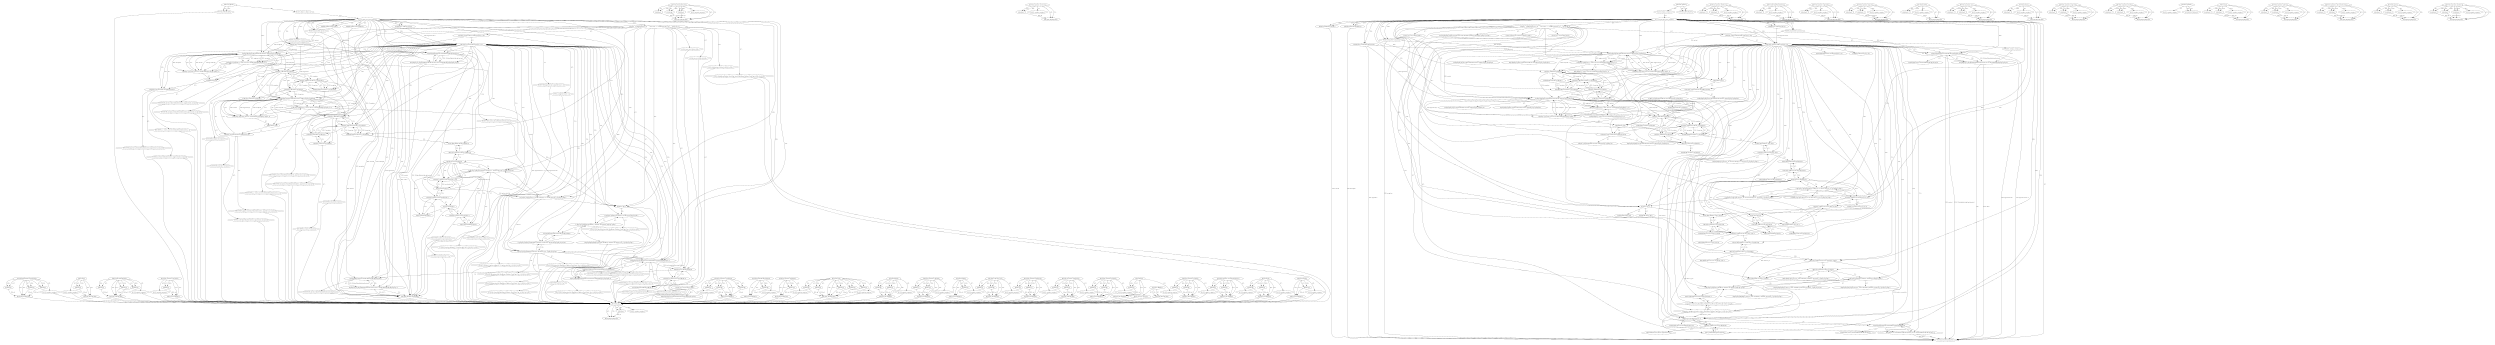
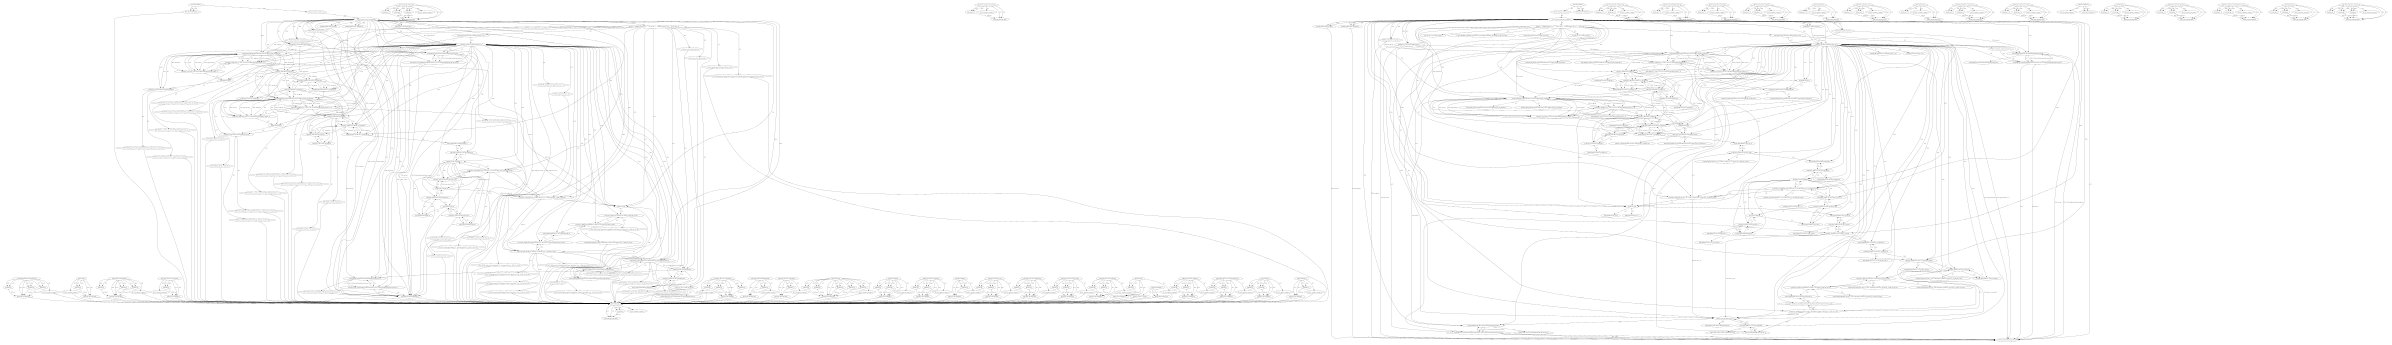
node "(IDENTIFIER,pos,touch.m_screenPos = pos)": added
